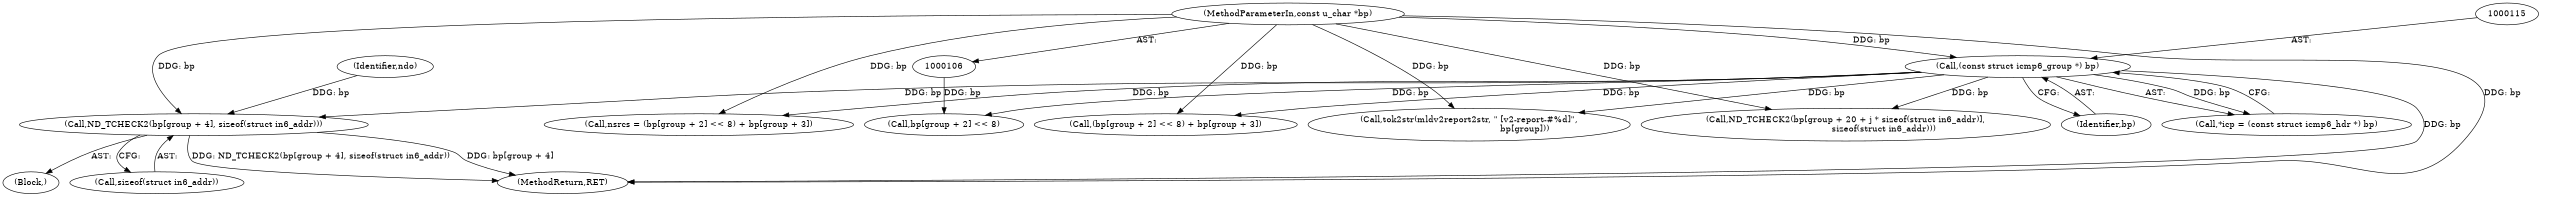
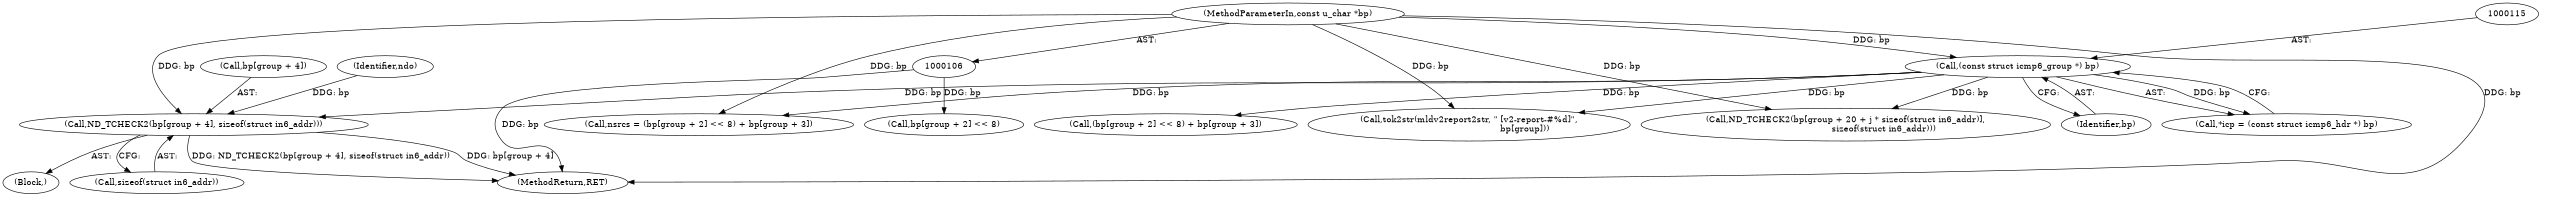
node "(Call,bp[group + 4])": added
edge "(MethodParameterIn,const u_char *bp)" -> "(Call,(bp[group + 2] << 8) + bp[group + 3])": removed, label "DDG: bp"
edge "(Call,(const struct icmp6_group *) bp)" -> "(Call,bp[group + 2] << 8)": removed, label "DDG: bp"
edge "(Call,(const struct icmp6_group *) bp)" -> "(MethodReturn,RET)": now "1000106" -> "(MethodReturn,RET)"
